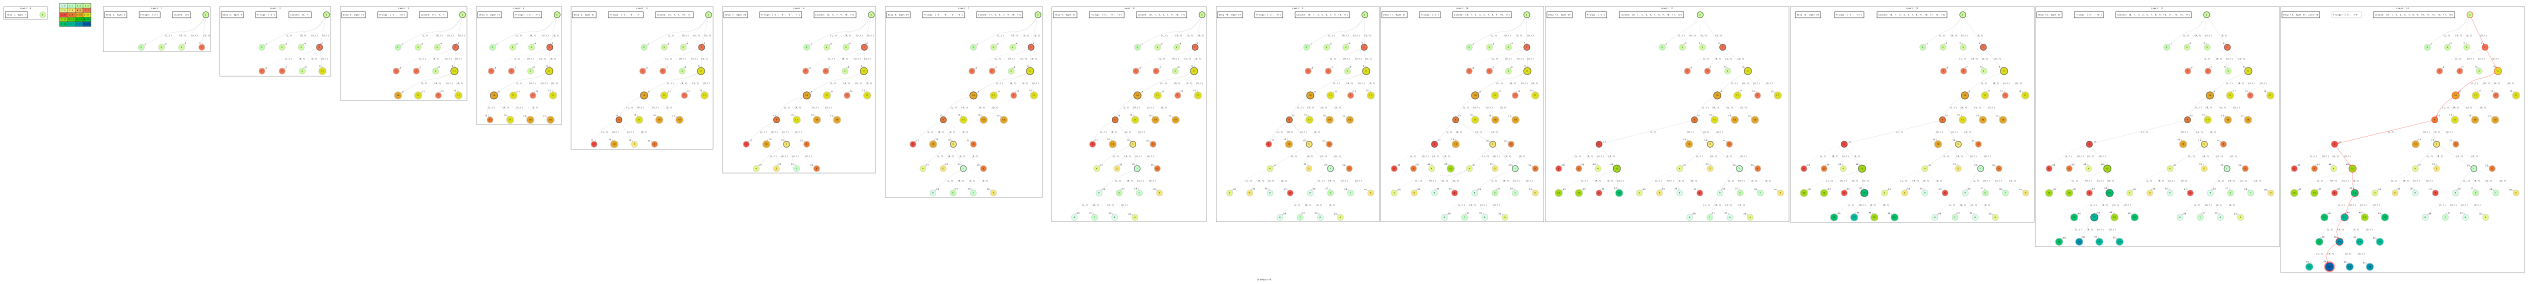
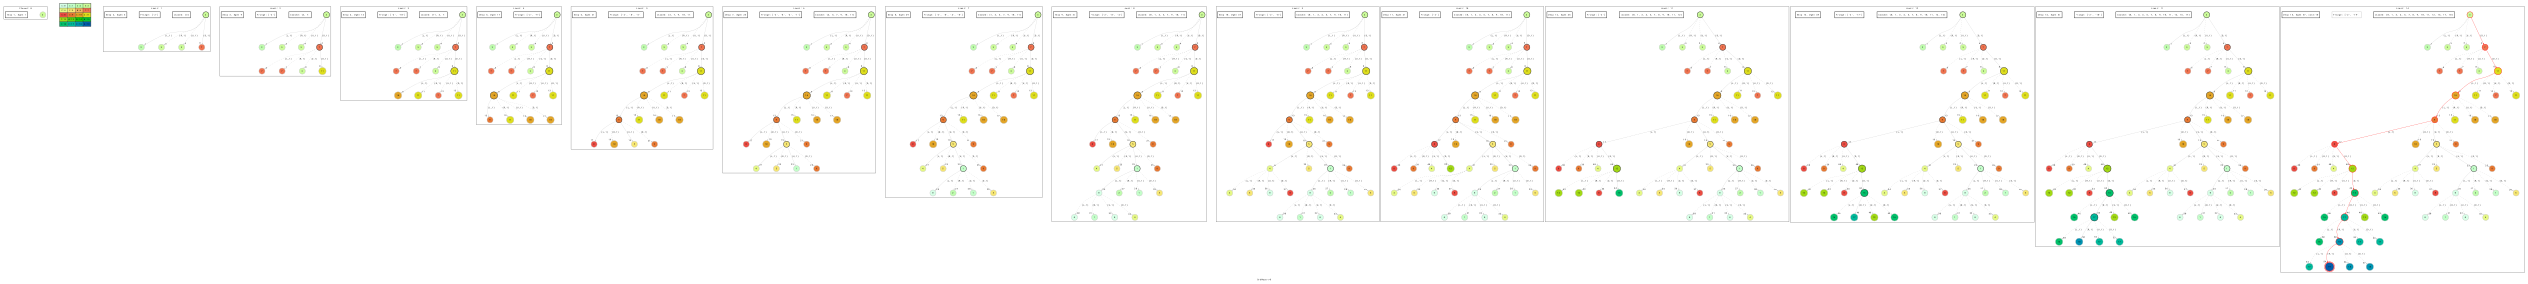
cluster "Limit: 0": label "Limit: 0" -> "Closed: 0"
